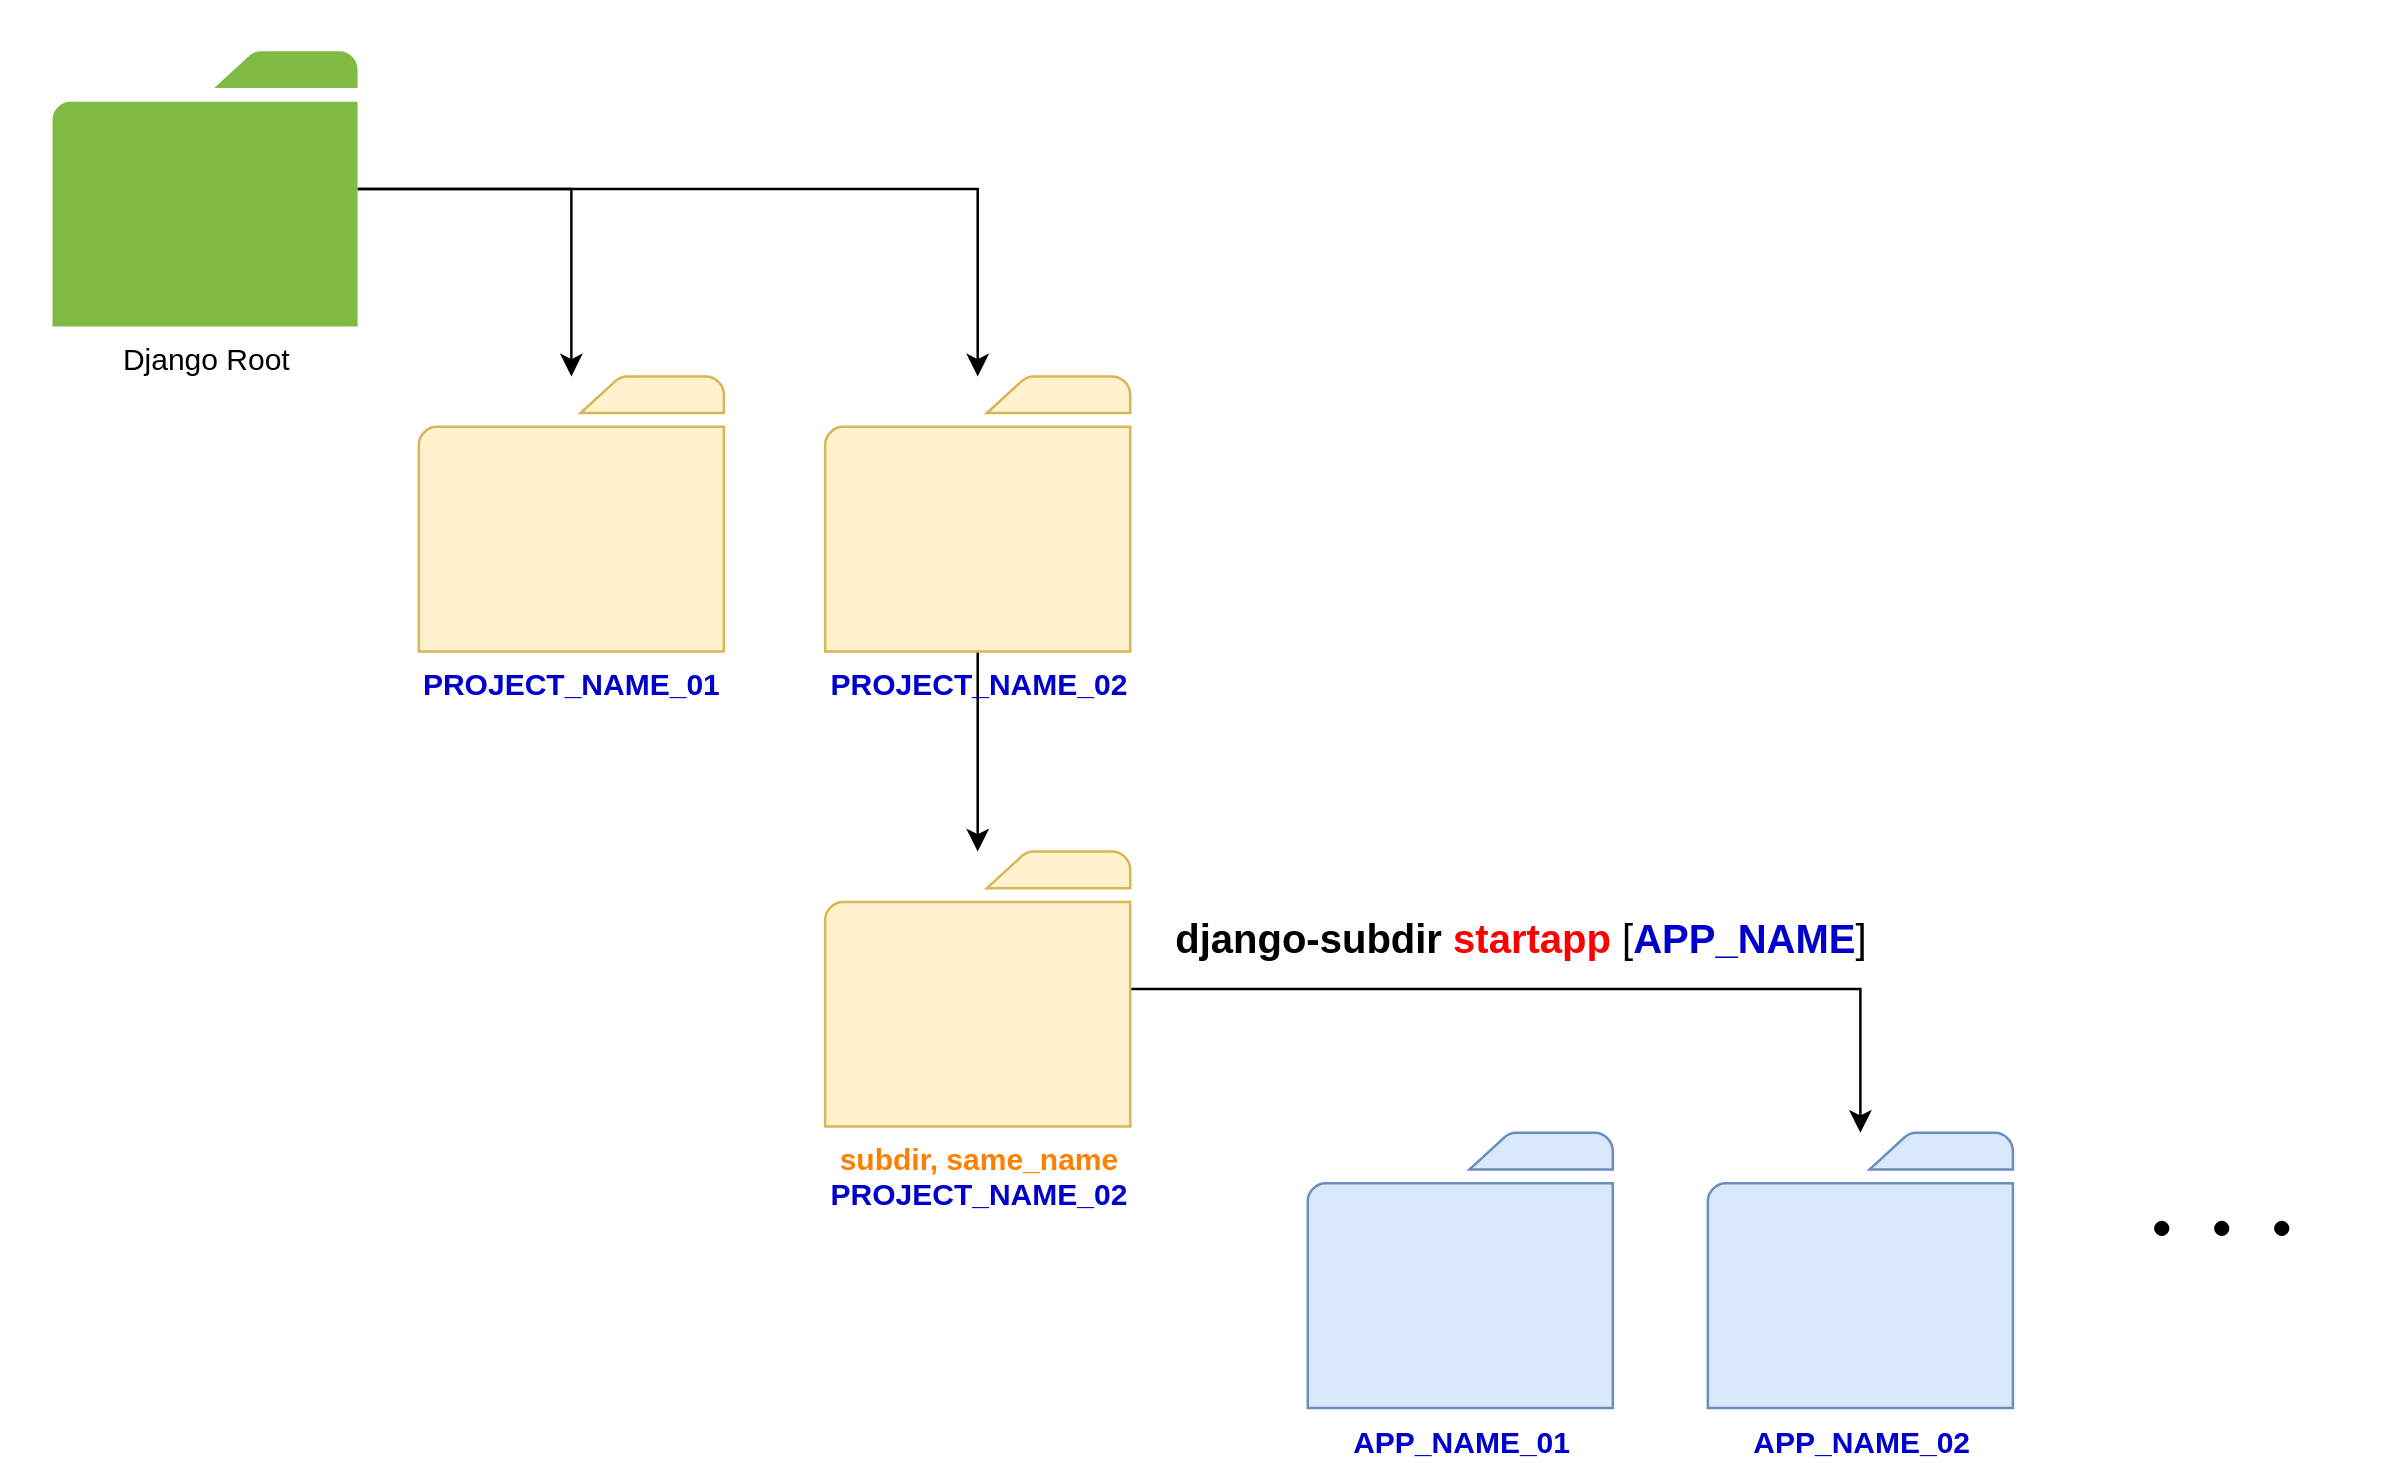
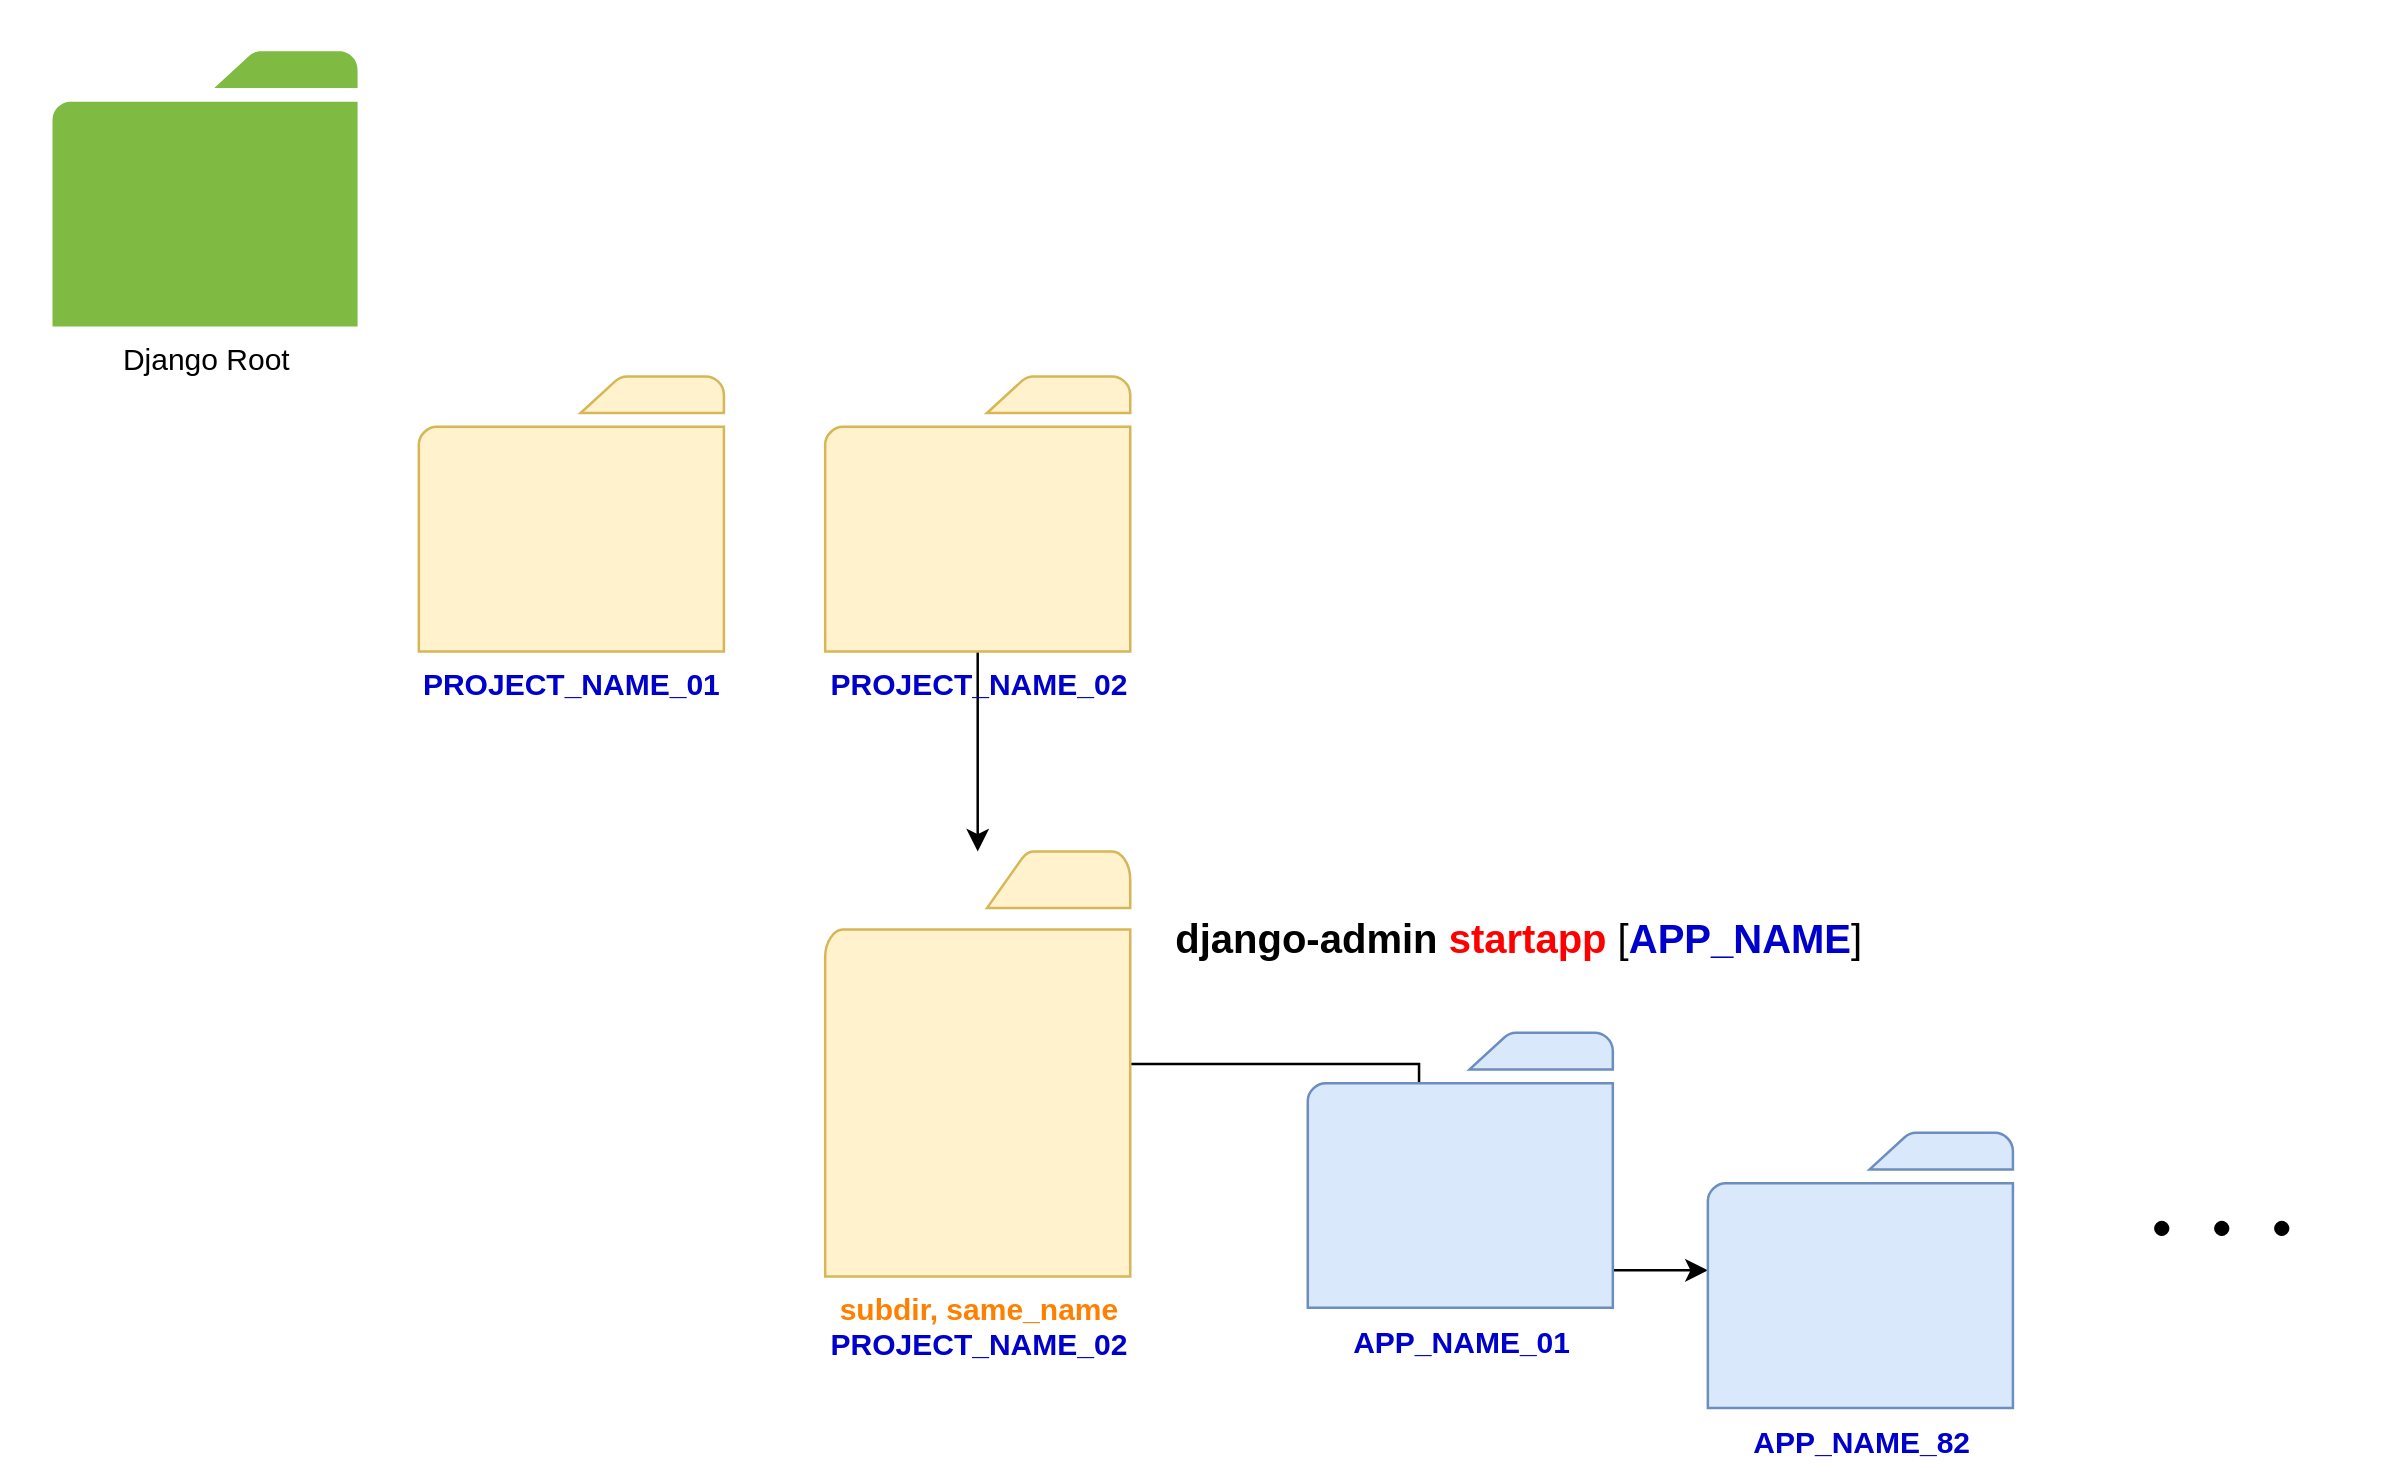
edge "Django Root" -> "PROJECT_NAME_02": removed
edge "Django Root" -> "PROJECT_NAME_01": removed
node "django-subdir startapp [APP_NAME]": label "django-subdir startapp [APP_NAME]" -> "django-admin startapp [APP_NAME]"
node "subdir, same_name PROJECT_NAME_02": size 305x275 -> 305x425
node "APP_NAME_01": moved (1460, 1270) -> (1460, 1170)
node "APP_NAME_02": label "APP_NAME_02" -> "APP_NAME_82"
